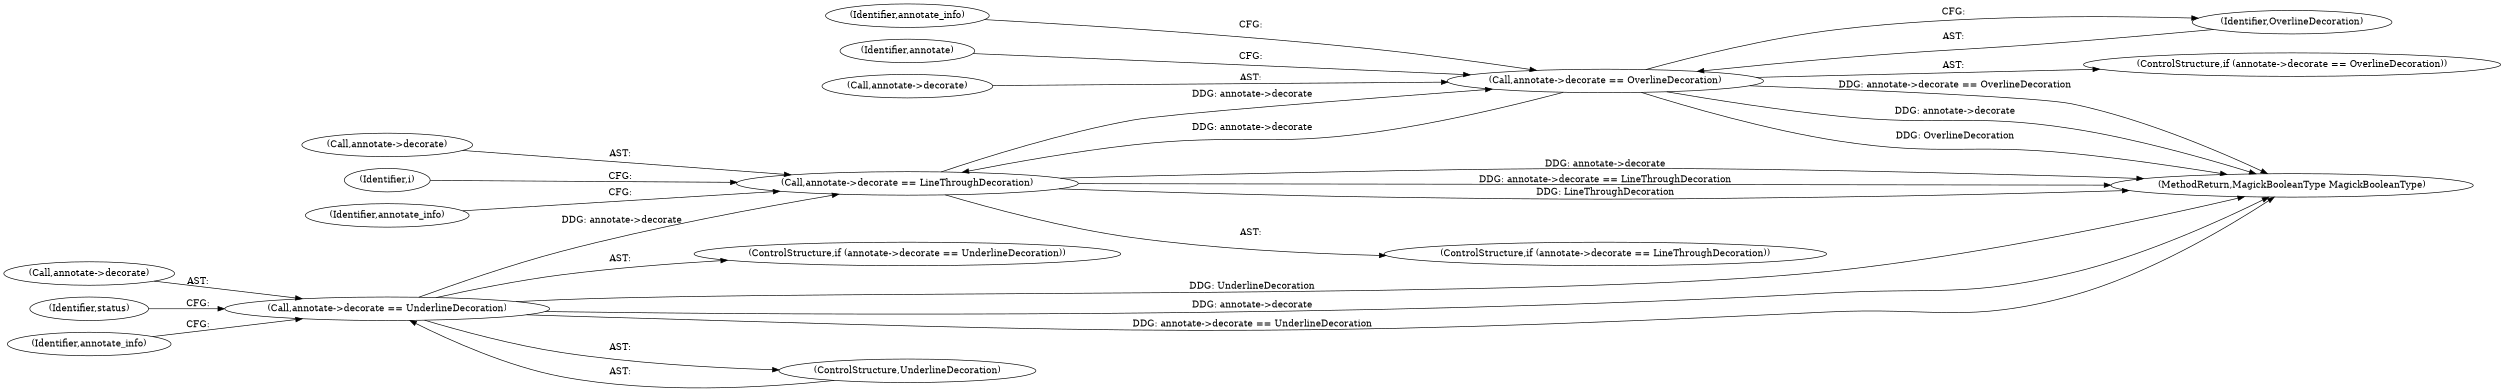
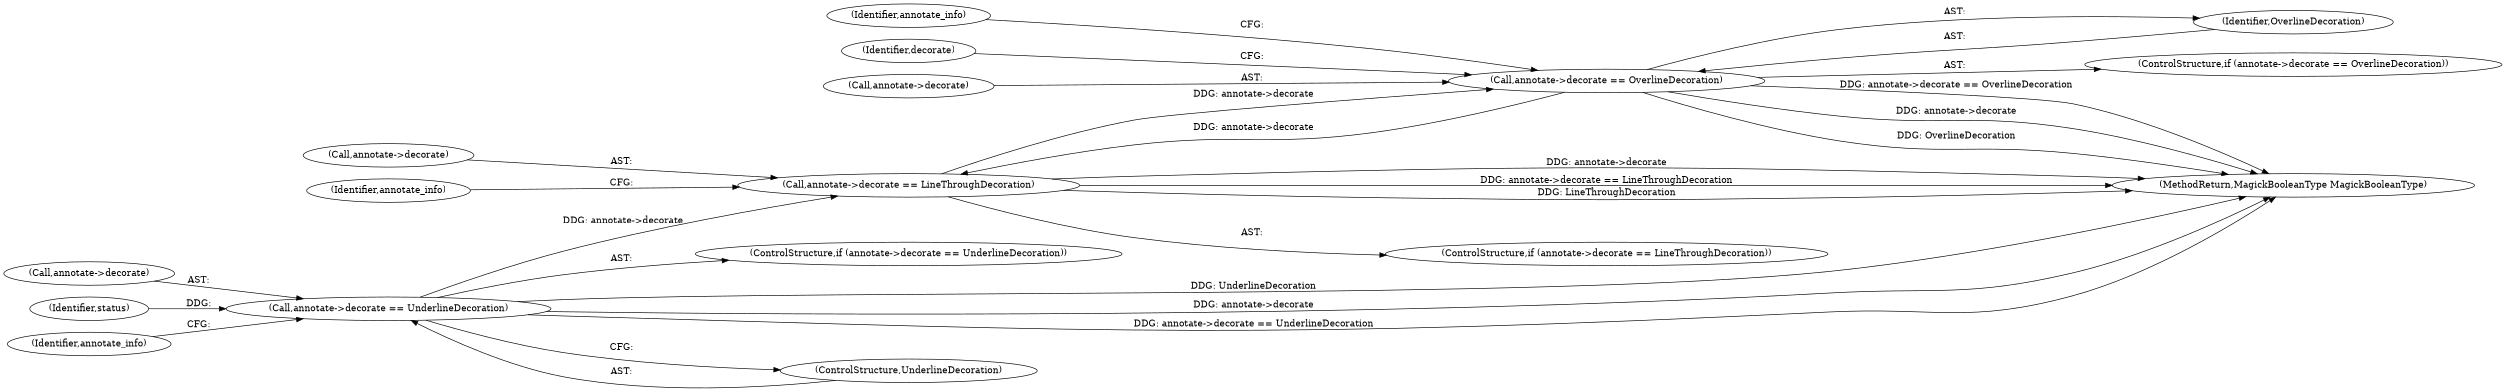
edge "(Call,annotate->decorate == OverlineDecoration)" -> "(Identifier,OverlineDecoration)": label "CFG: " -> "AST: "
node "(Identifier,annotate)": label "(Identifier,annotate)" -> "(Identifier,decorate)"
node "(Identifier,i)": removed
edge "(Identifier,status)" -> "(Call,annotate->decorate == UnderlineDecoration)": label "CFG: " -> "DDG: "
edge "(Call,annotate->decorate == UnderlineDecoration)" -> "(ControlStructure,UnderlineDecoration)": label "AST: " -> "CFG: "
